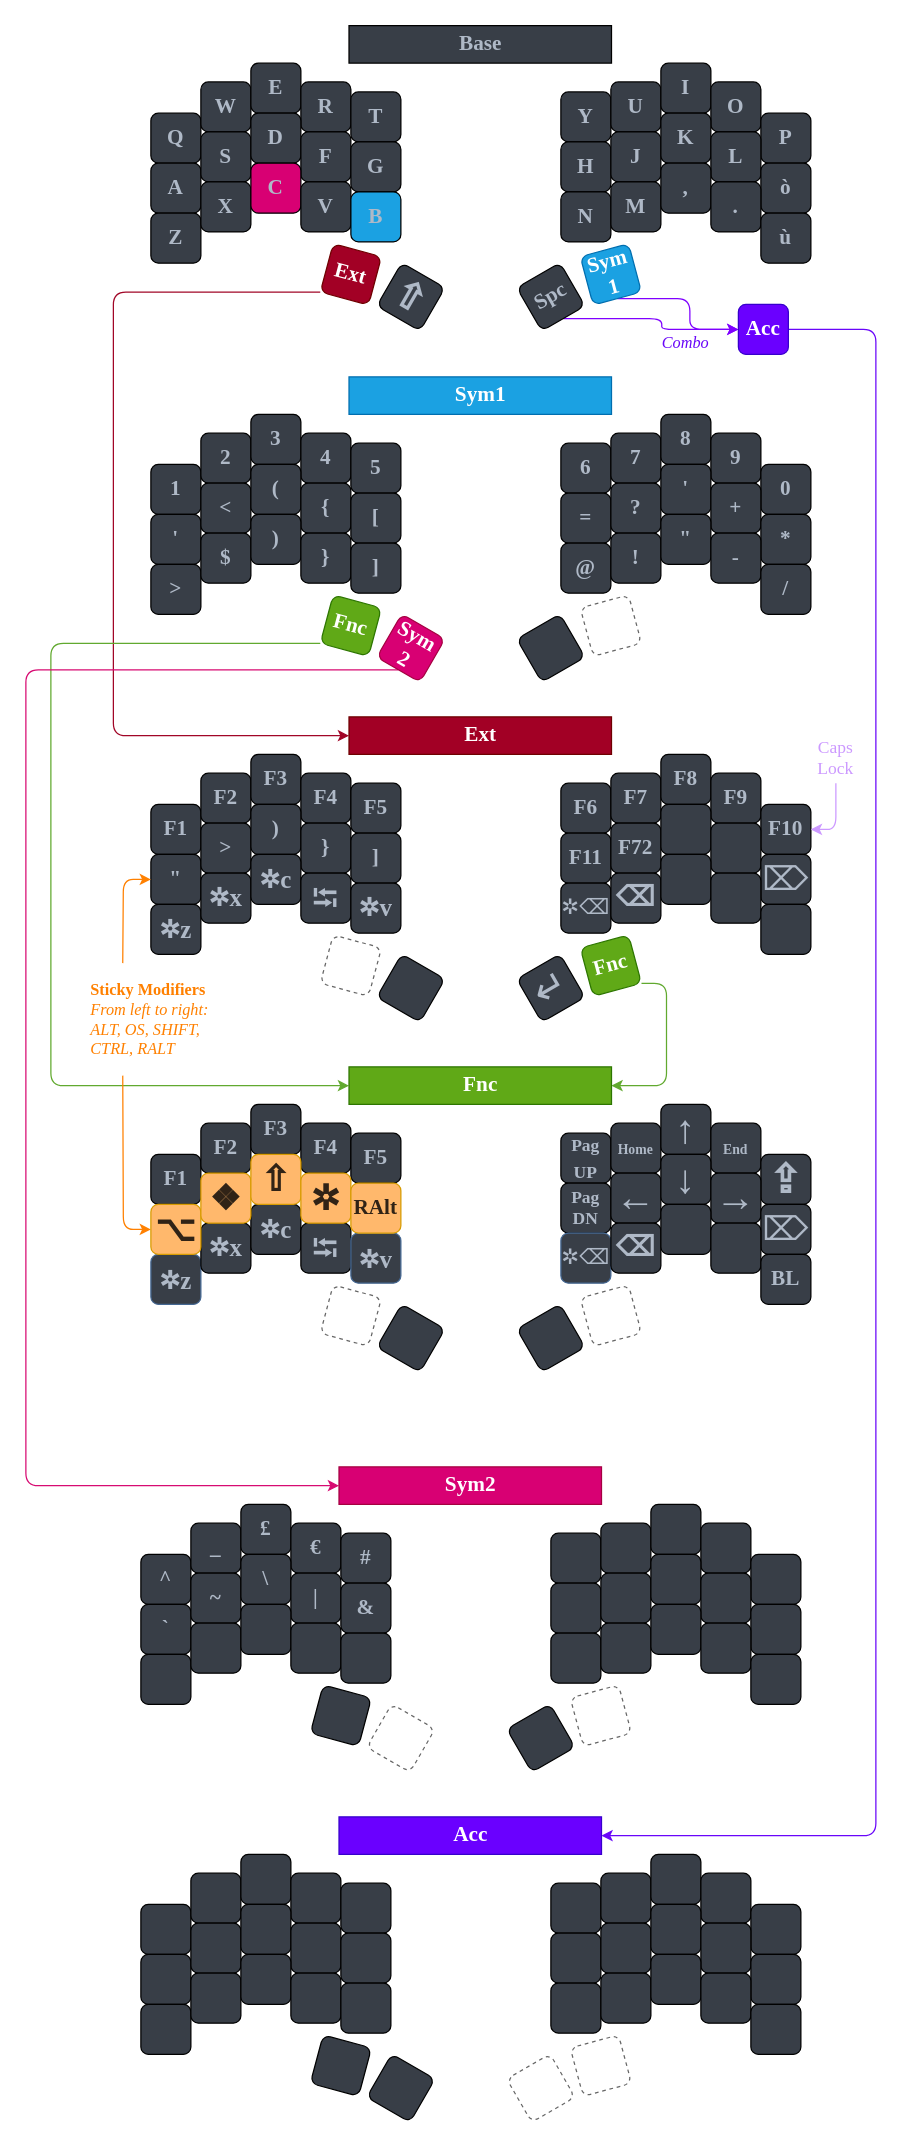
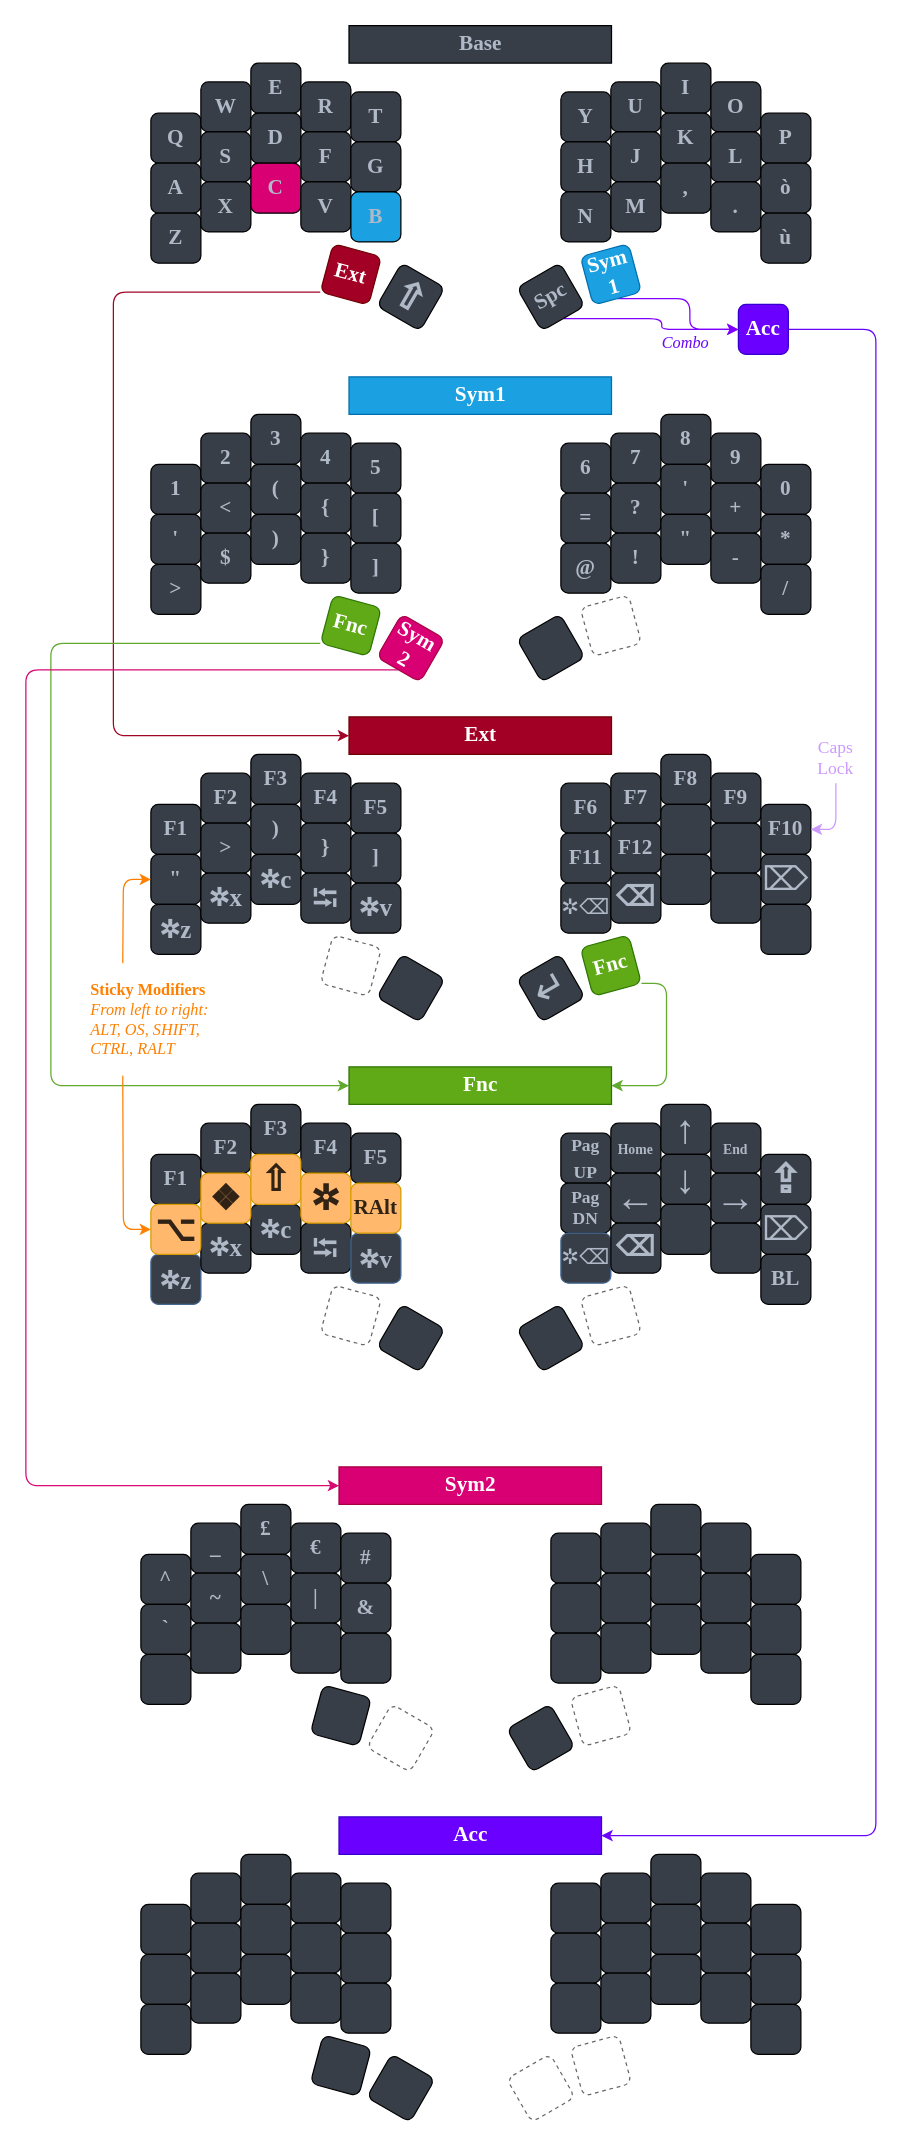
node "F72": label "F72" -> "F12"
